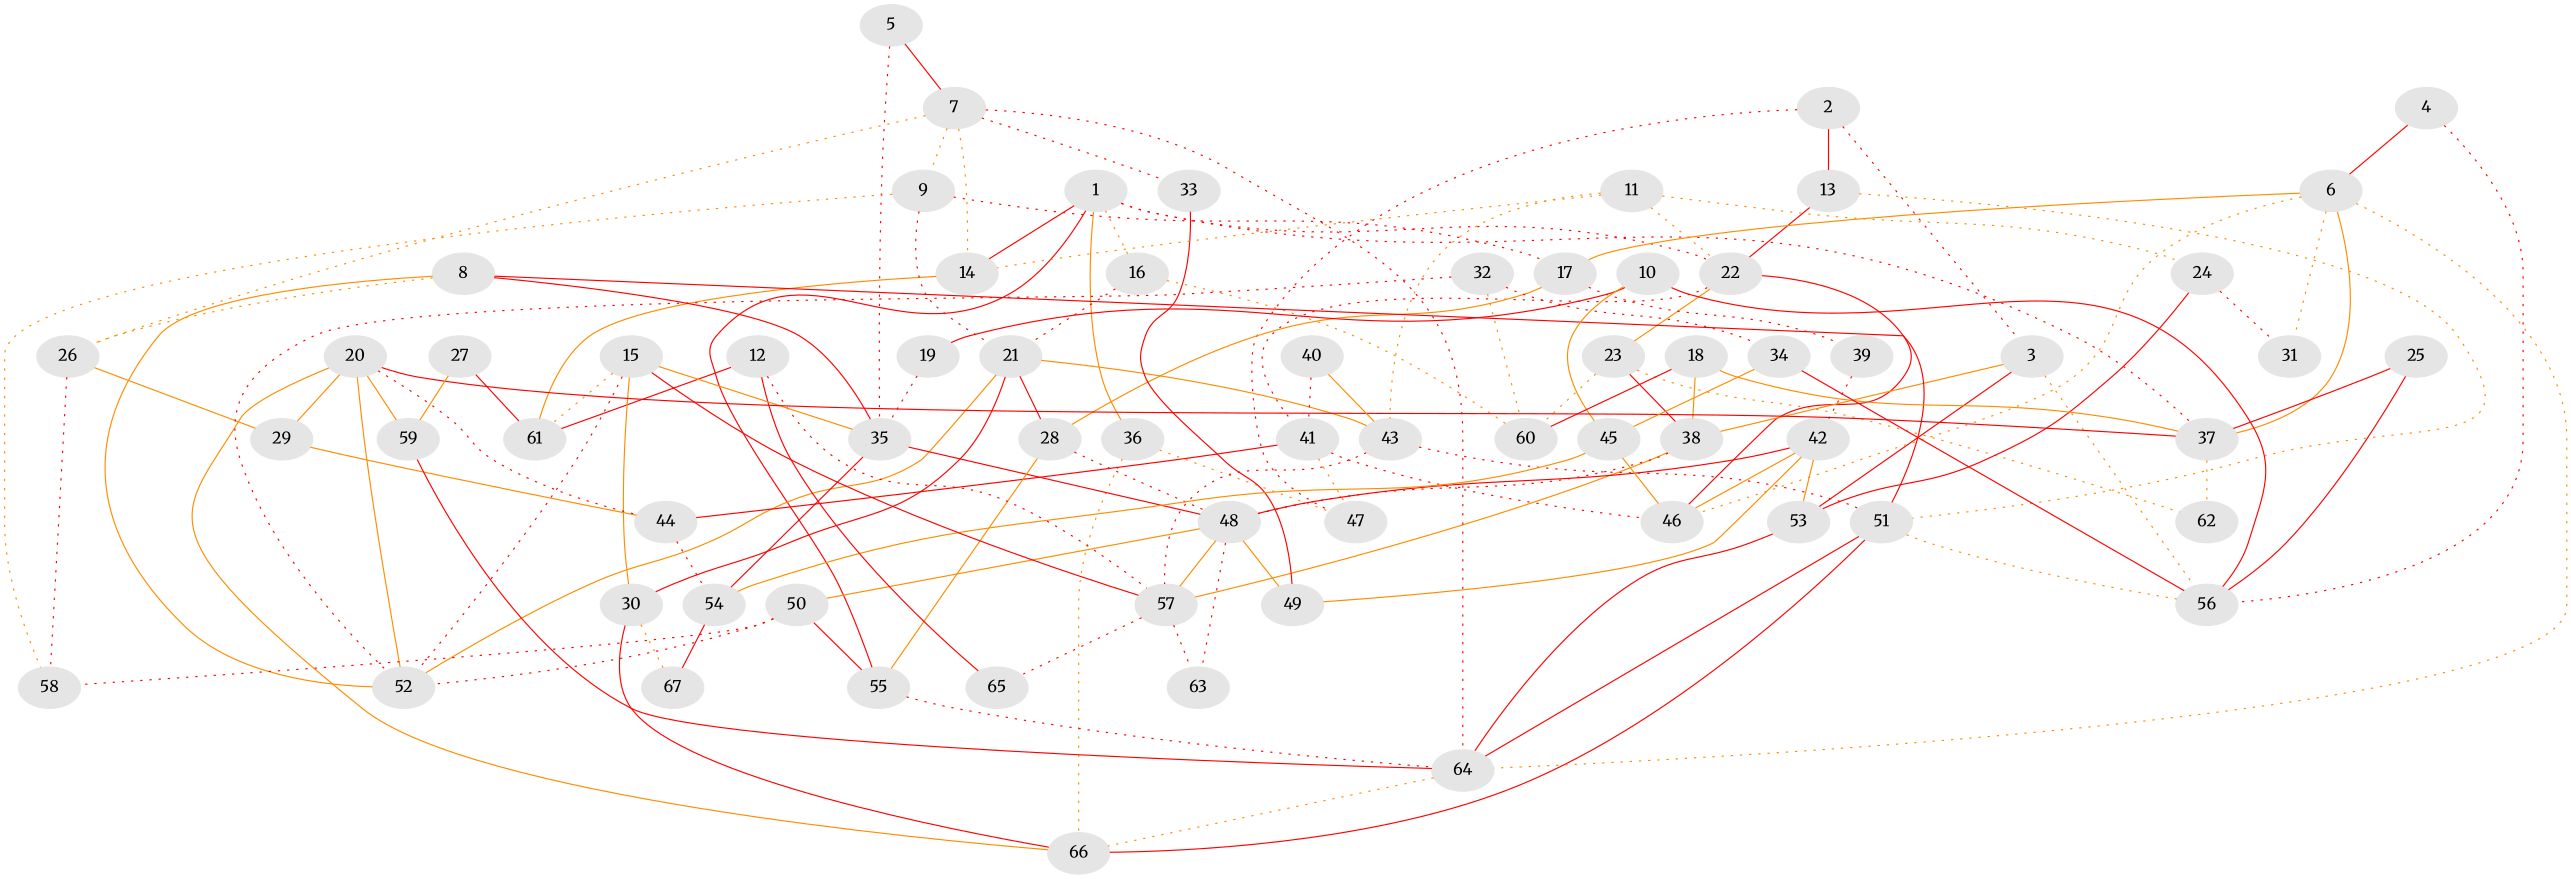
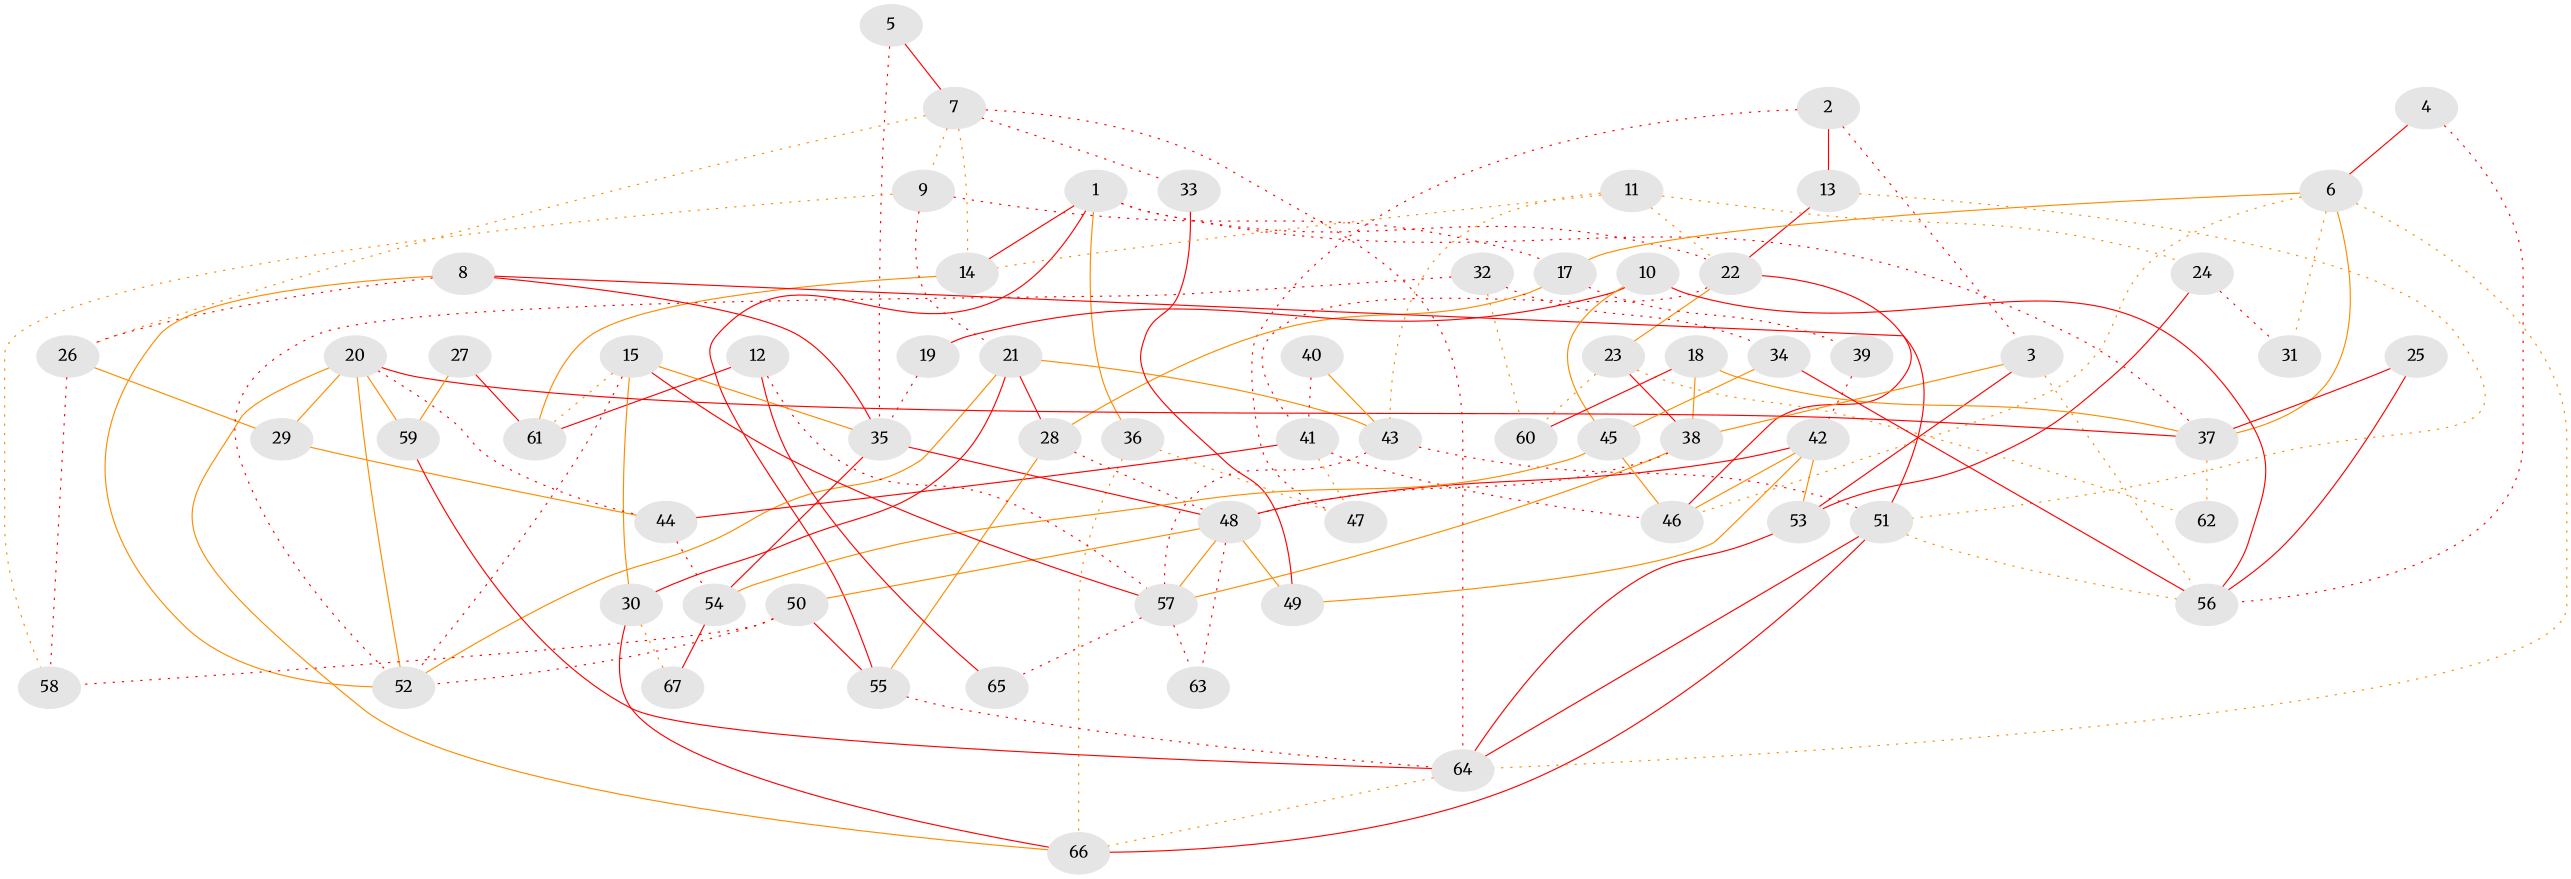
node "16": removed
edge "8" -- "26": color darkorange -> red
